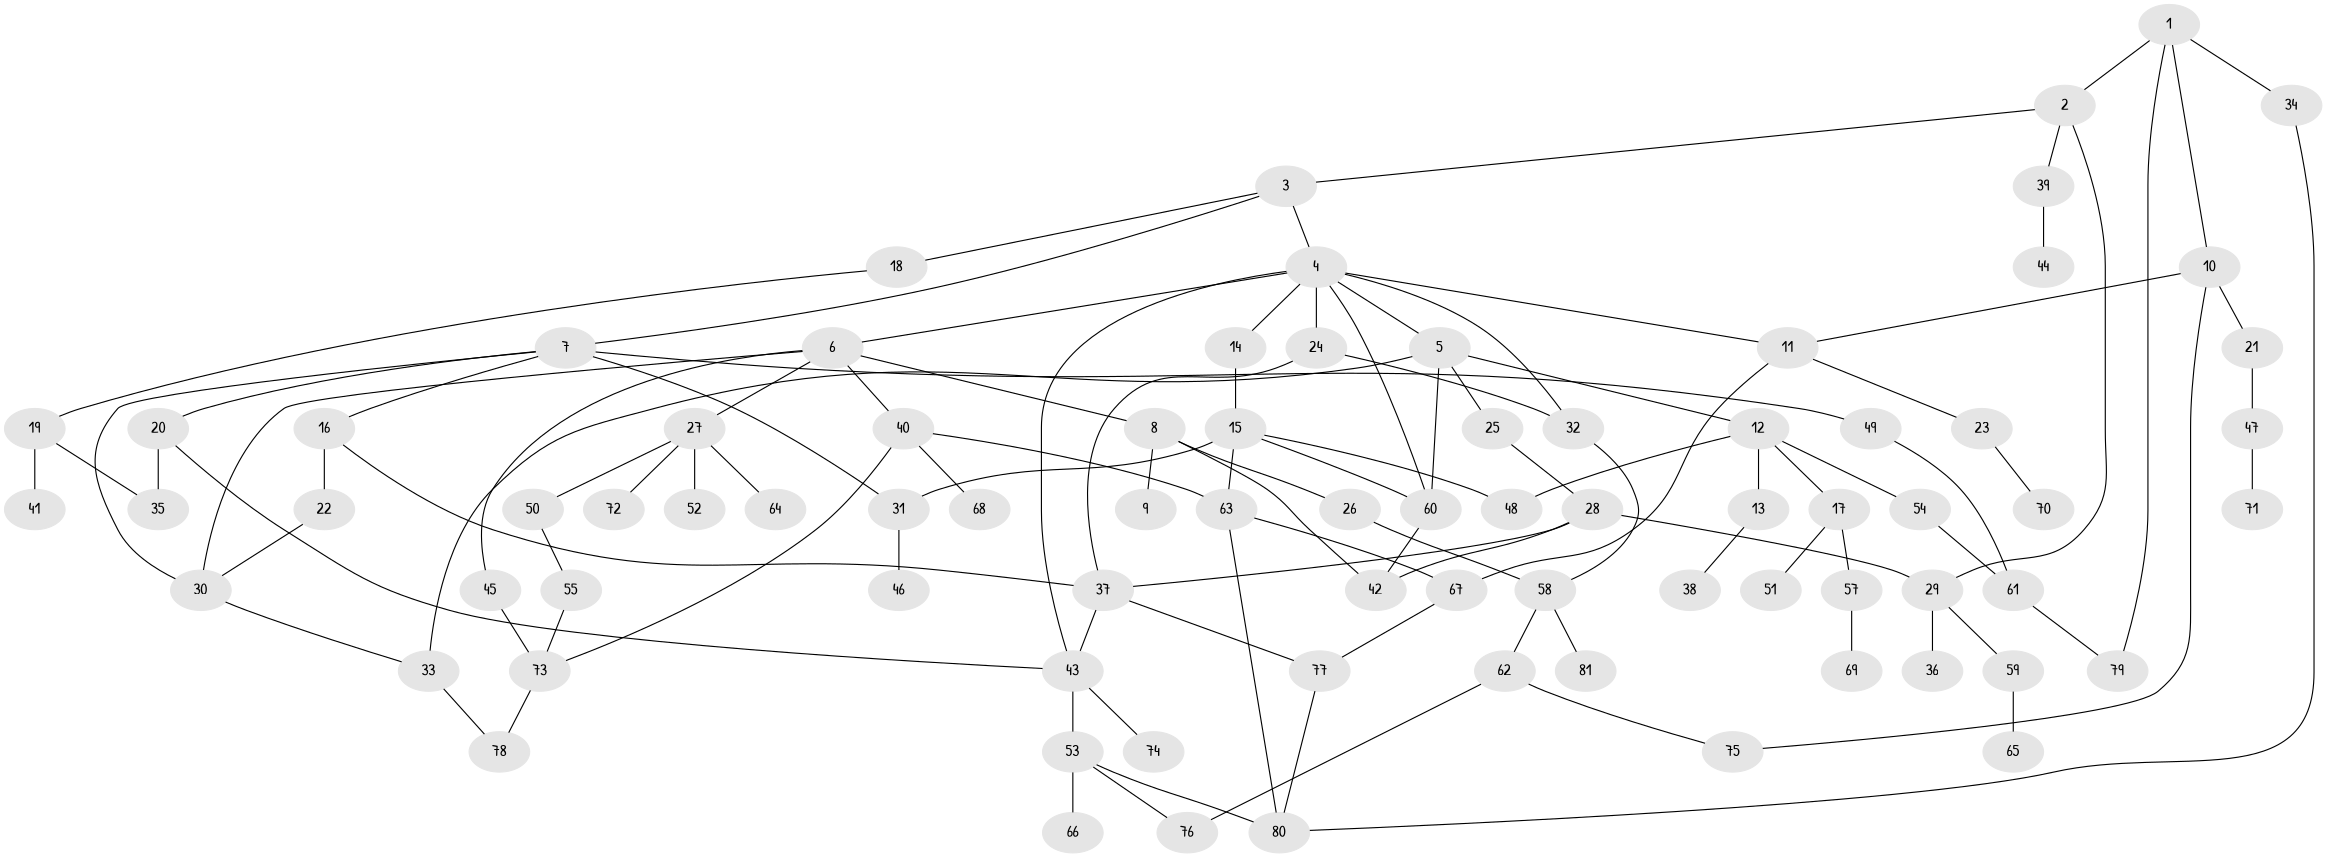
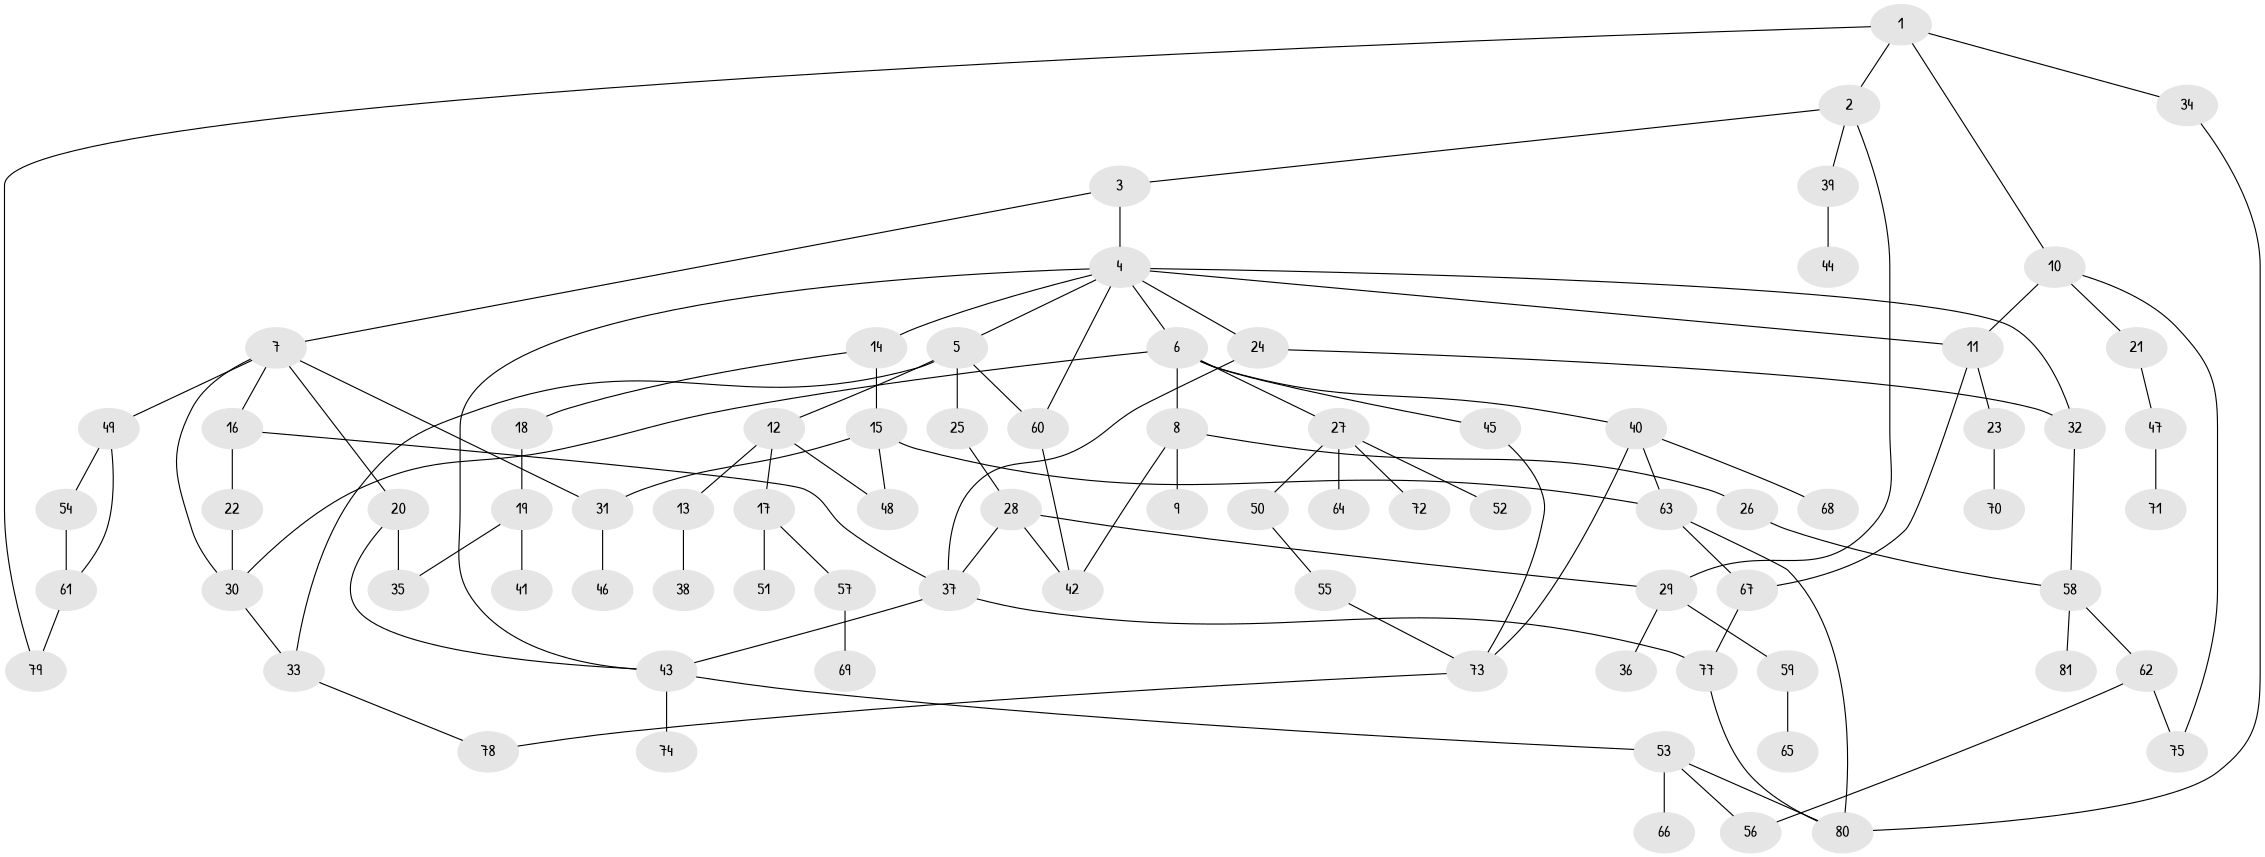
edge "3" -- "18": now "14" -- "18"
edge "15" -- "60": removed
edge "12" -- "54": now "49" -- "54"
node "76": label "76" -> "56"
